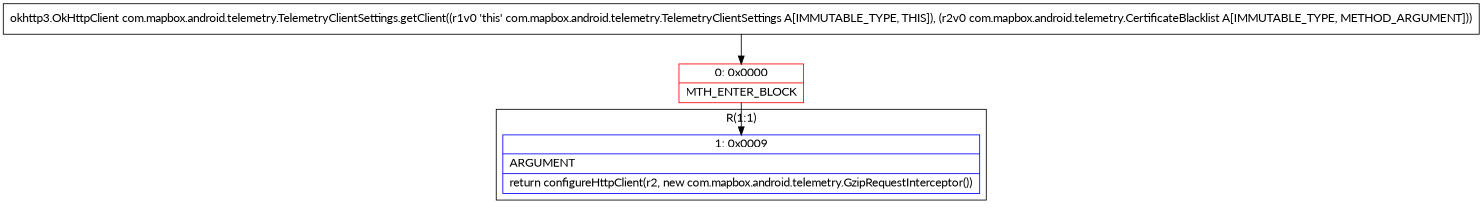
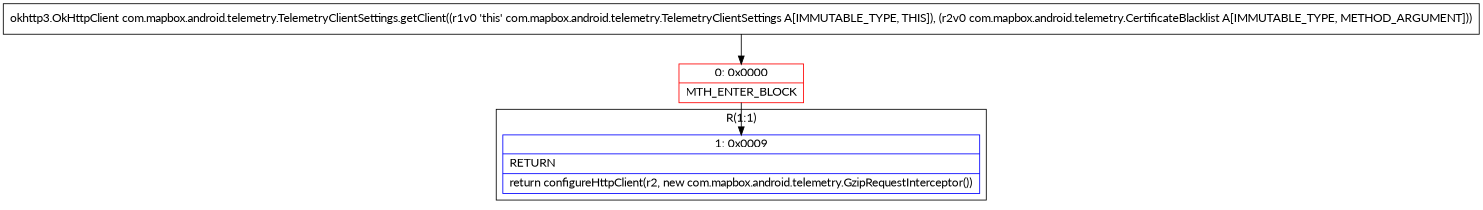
node "1: 0x0009": text "ARGUMENT" -> "RETURN"
